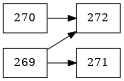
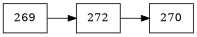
edge "270" -> "272": reversed
node "271": removed
